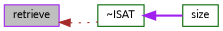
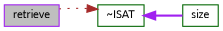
edge "~ISAT" -> "retrieve": reversed
